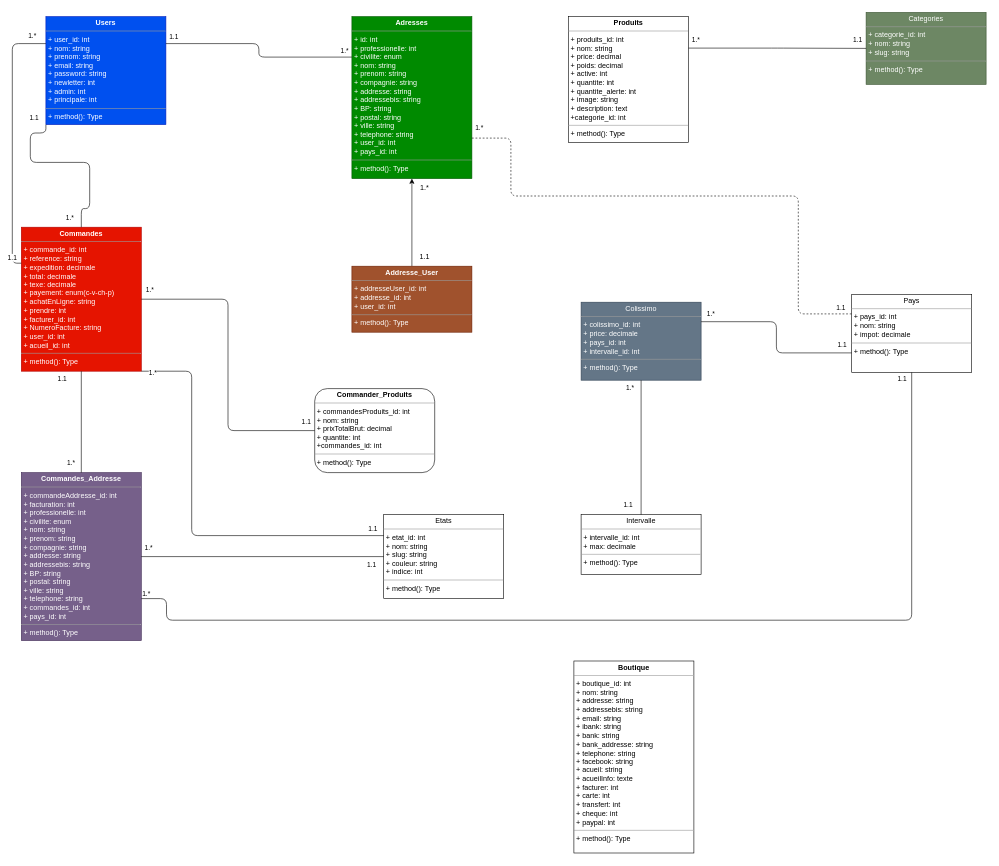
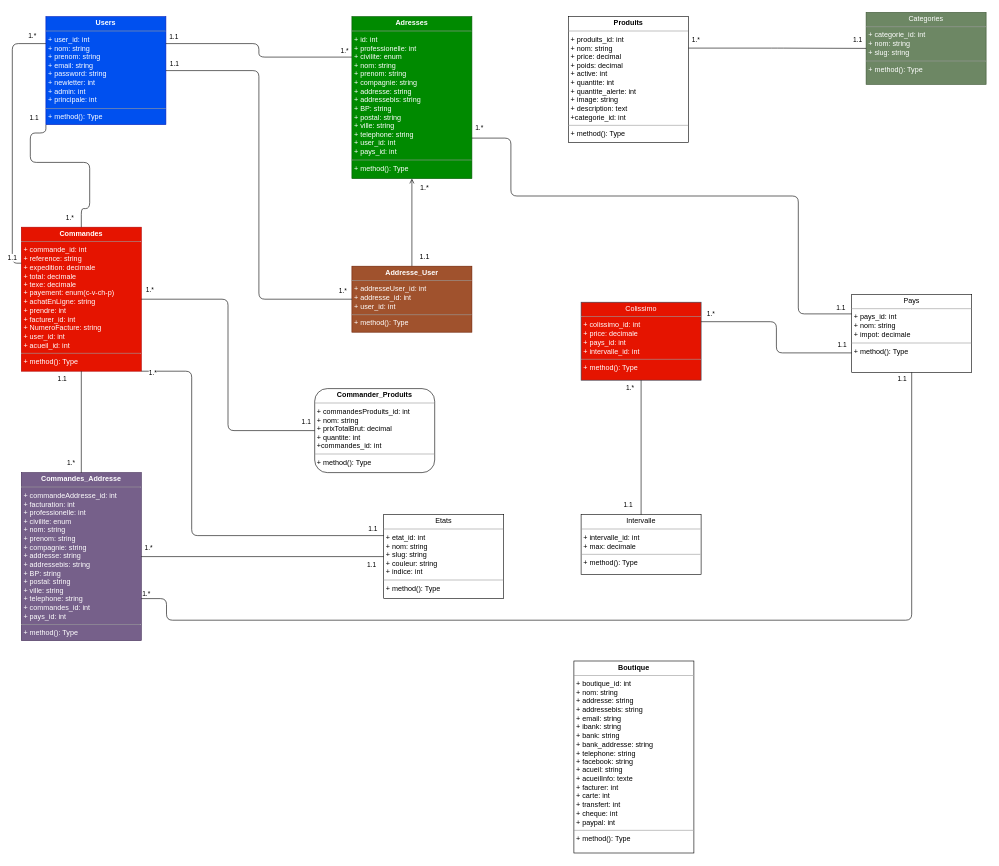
edge "Addresse_User + addresseUser_id: int + addresse_id: int + user_id: int + method(): Type" -> "Adresses + id: int + professionelle: int + civilite: enum + nom: string + prenom: string + compagnie: string + addresse: string + addressebis: string + BP: string + postal: string + ville: string + telephone: string + user_id: int + pays_id: int + method(): Type": arrowhead classic -> open
edge "Users + user_id: int + nom: string + prenom: string + email: string + password: string + newletter: int + admin: int + principale: int + method(): Type" -- "Addresse_User + addresseUser_id: int + addresse_id: int + user_id: int + method(): Type": added, labels "1.1", "1.*"
edge "Adresses + id: int + professionelle: int + civilite: enum + nom: string + prenom: string + compagnie: string + addresse: string + addressebis: string + BP: string + postal: string + ville: string + telephone: string + user_id: int + pays_id: int + method(): Type" -- "Pays + pays_id: int + nom: string + impot: decimale + method(): Type": style dashed -> solid
node "Colissimo + colissimo_id: int + price: decimale + pays_id: int + intervalle_id: int + method(): Type": fillcolor #647687 -> #e51400
